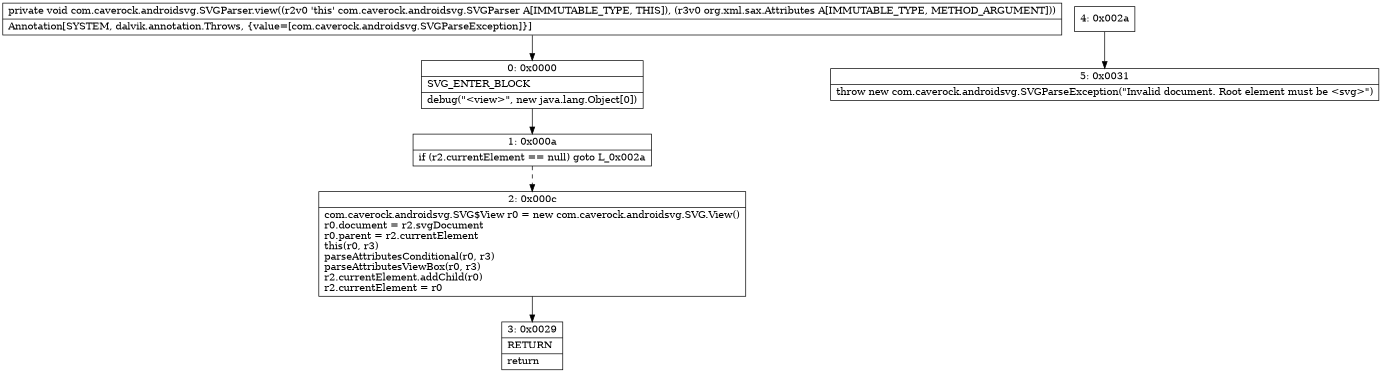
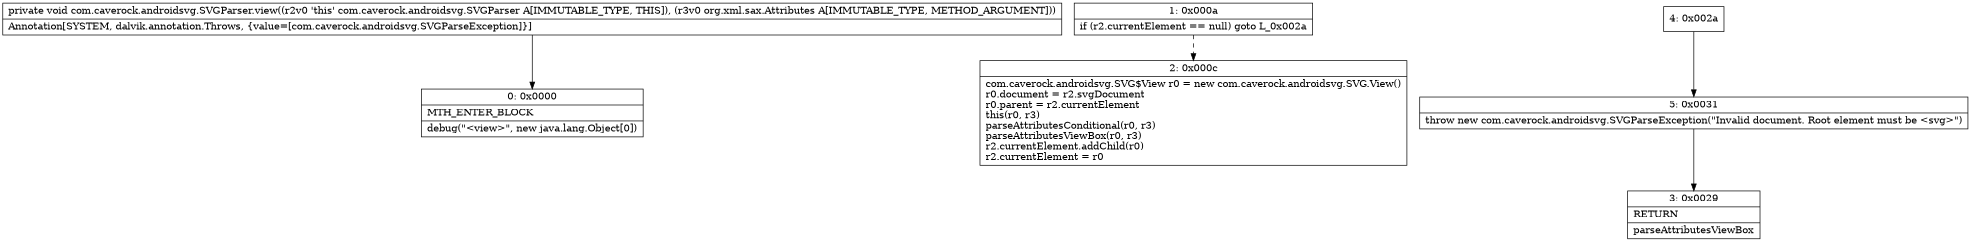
node "0: 0x0000": text "SVG_ENTER_BLOCK" -> "MTH_ENTER_BLOCK"
edge "0: 0x0000" -> "1: 0x000a": removed
edge "2: 0x000c" -> "3: 0x0029": now "5: 0x0031" -> "3: 0x0029"
node "3: 0x0029": text "return" -> "parseAttributesViewBox"
